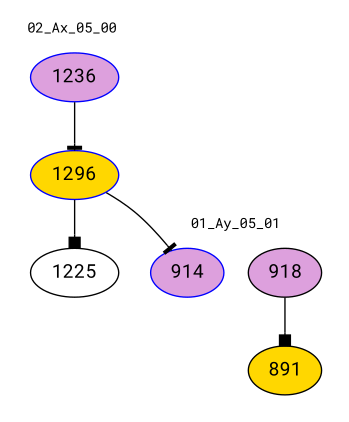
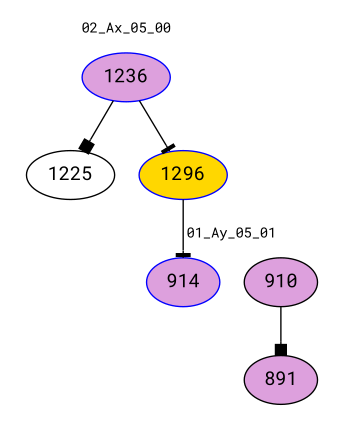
edge "1296" -> "1225": now "1236" -> "1225"
node "918": label "918" -> "910"
node "891": fillcolor gold -> plum
